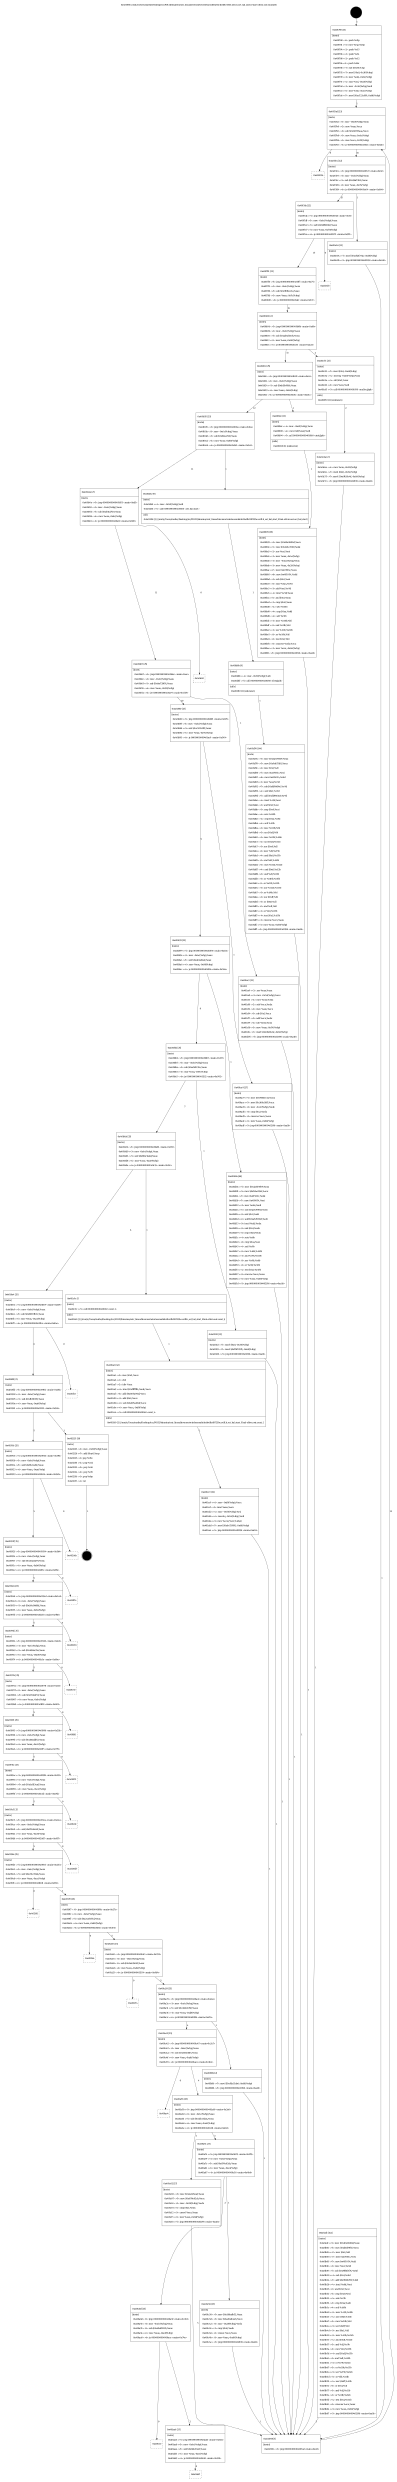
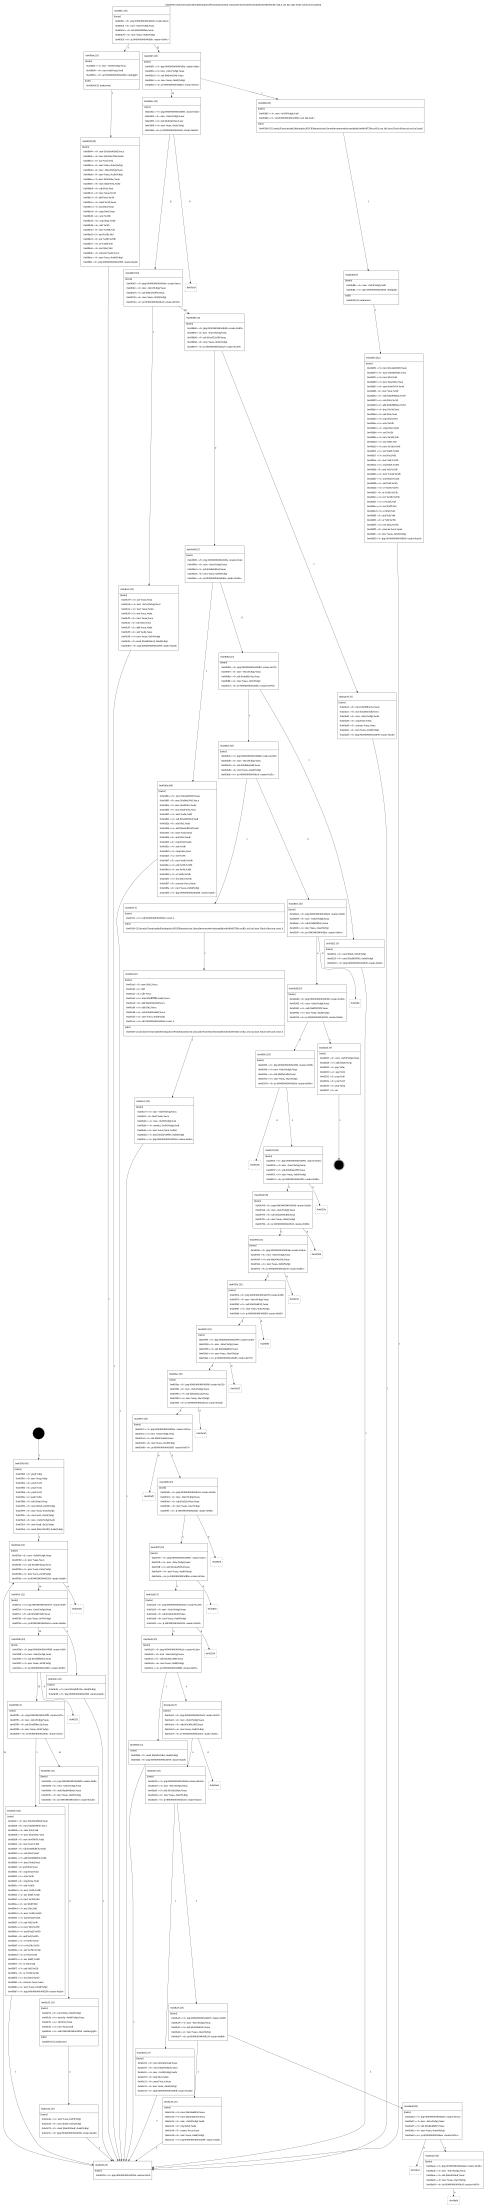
edge "0x401806 [22]" -> "0x40181c [25]": removed, label "13"
edge "0x4017f0 [22]" -> "0x401afc [144]": added, label "1"
